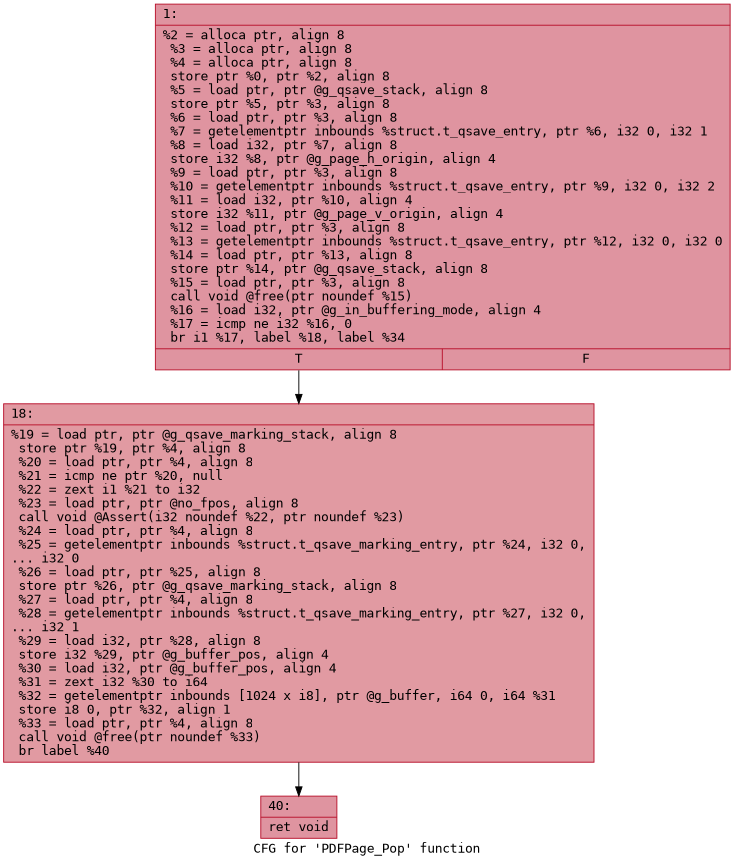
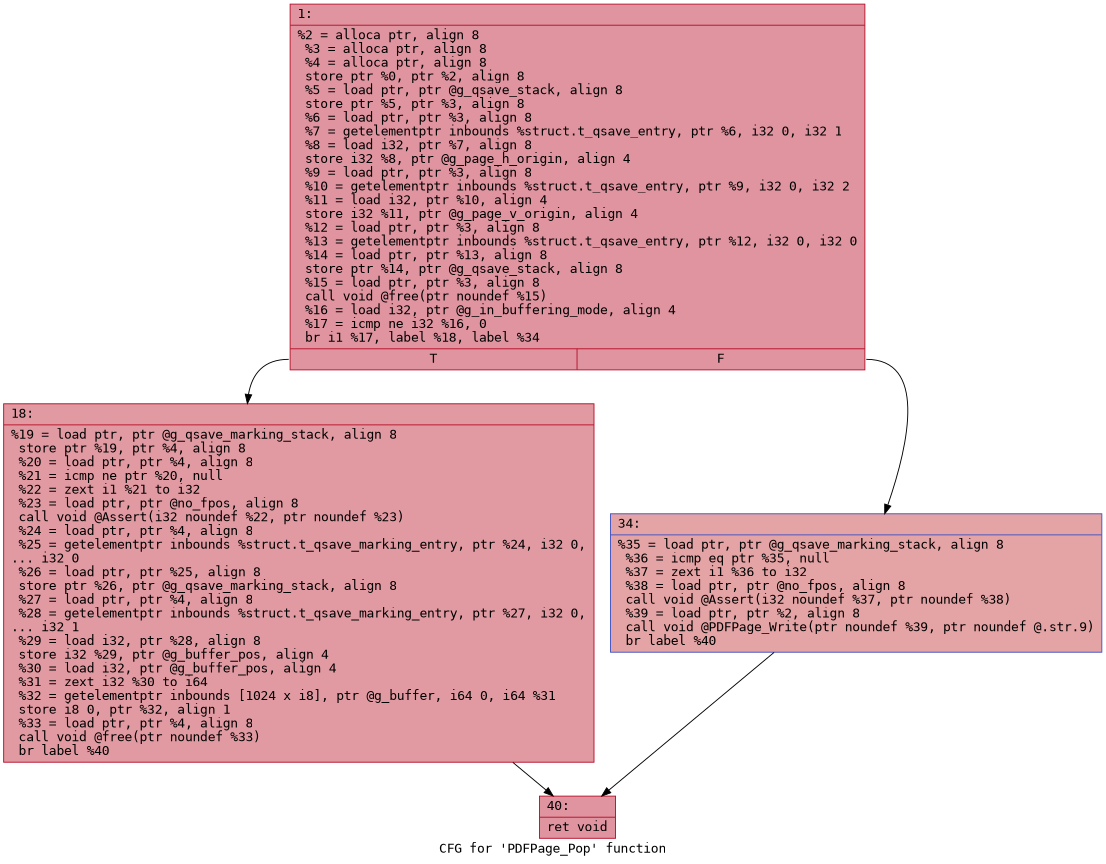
node "34:": added
